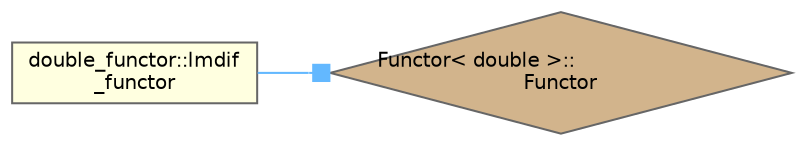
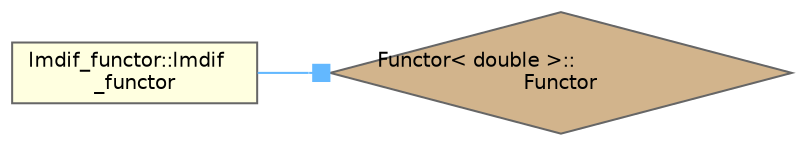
node "double_functor::lmdif _functor": label "double_functor::lmdif _functor" -> "lmdif_functor::lmdif _functor"
